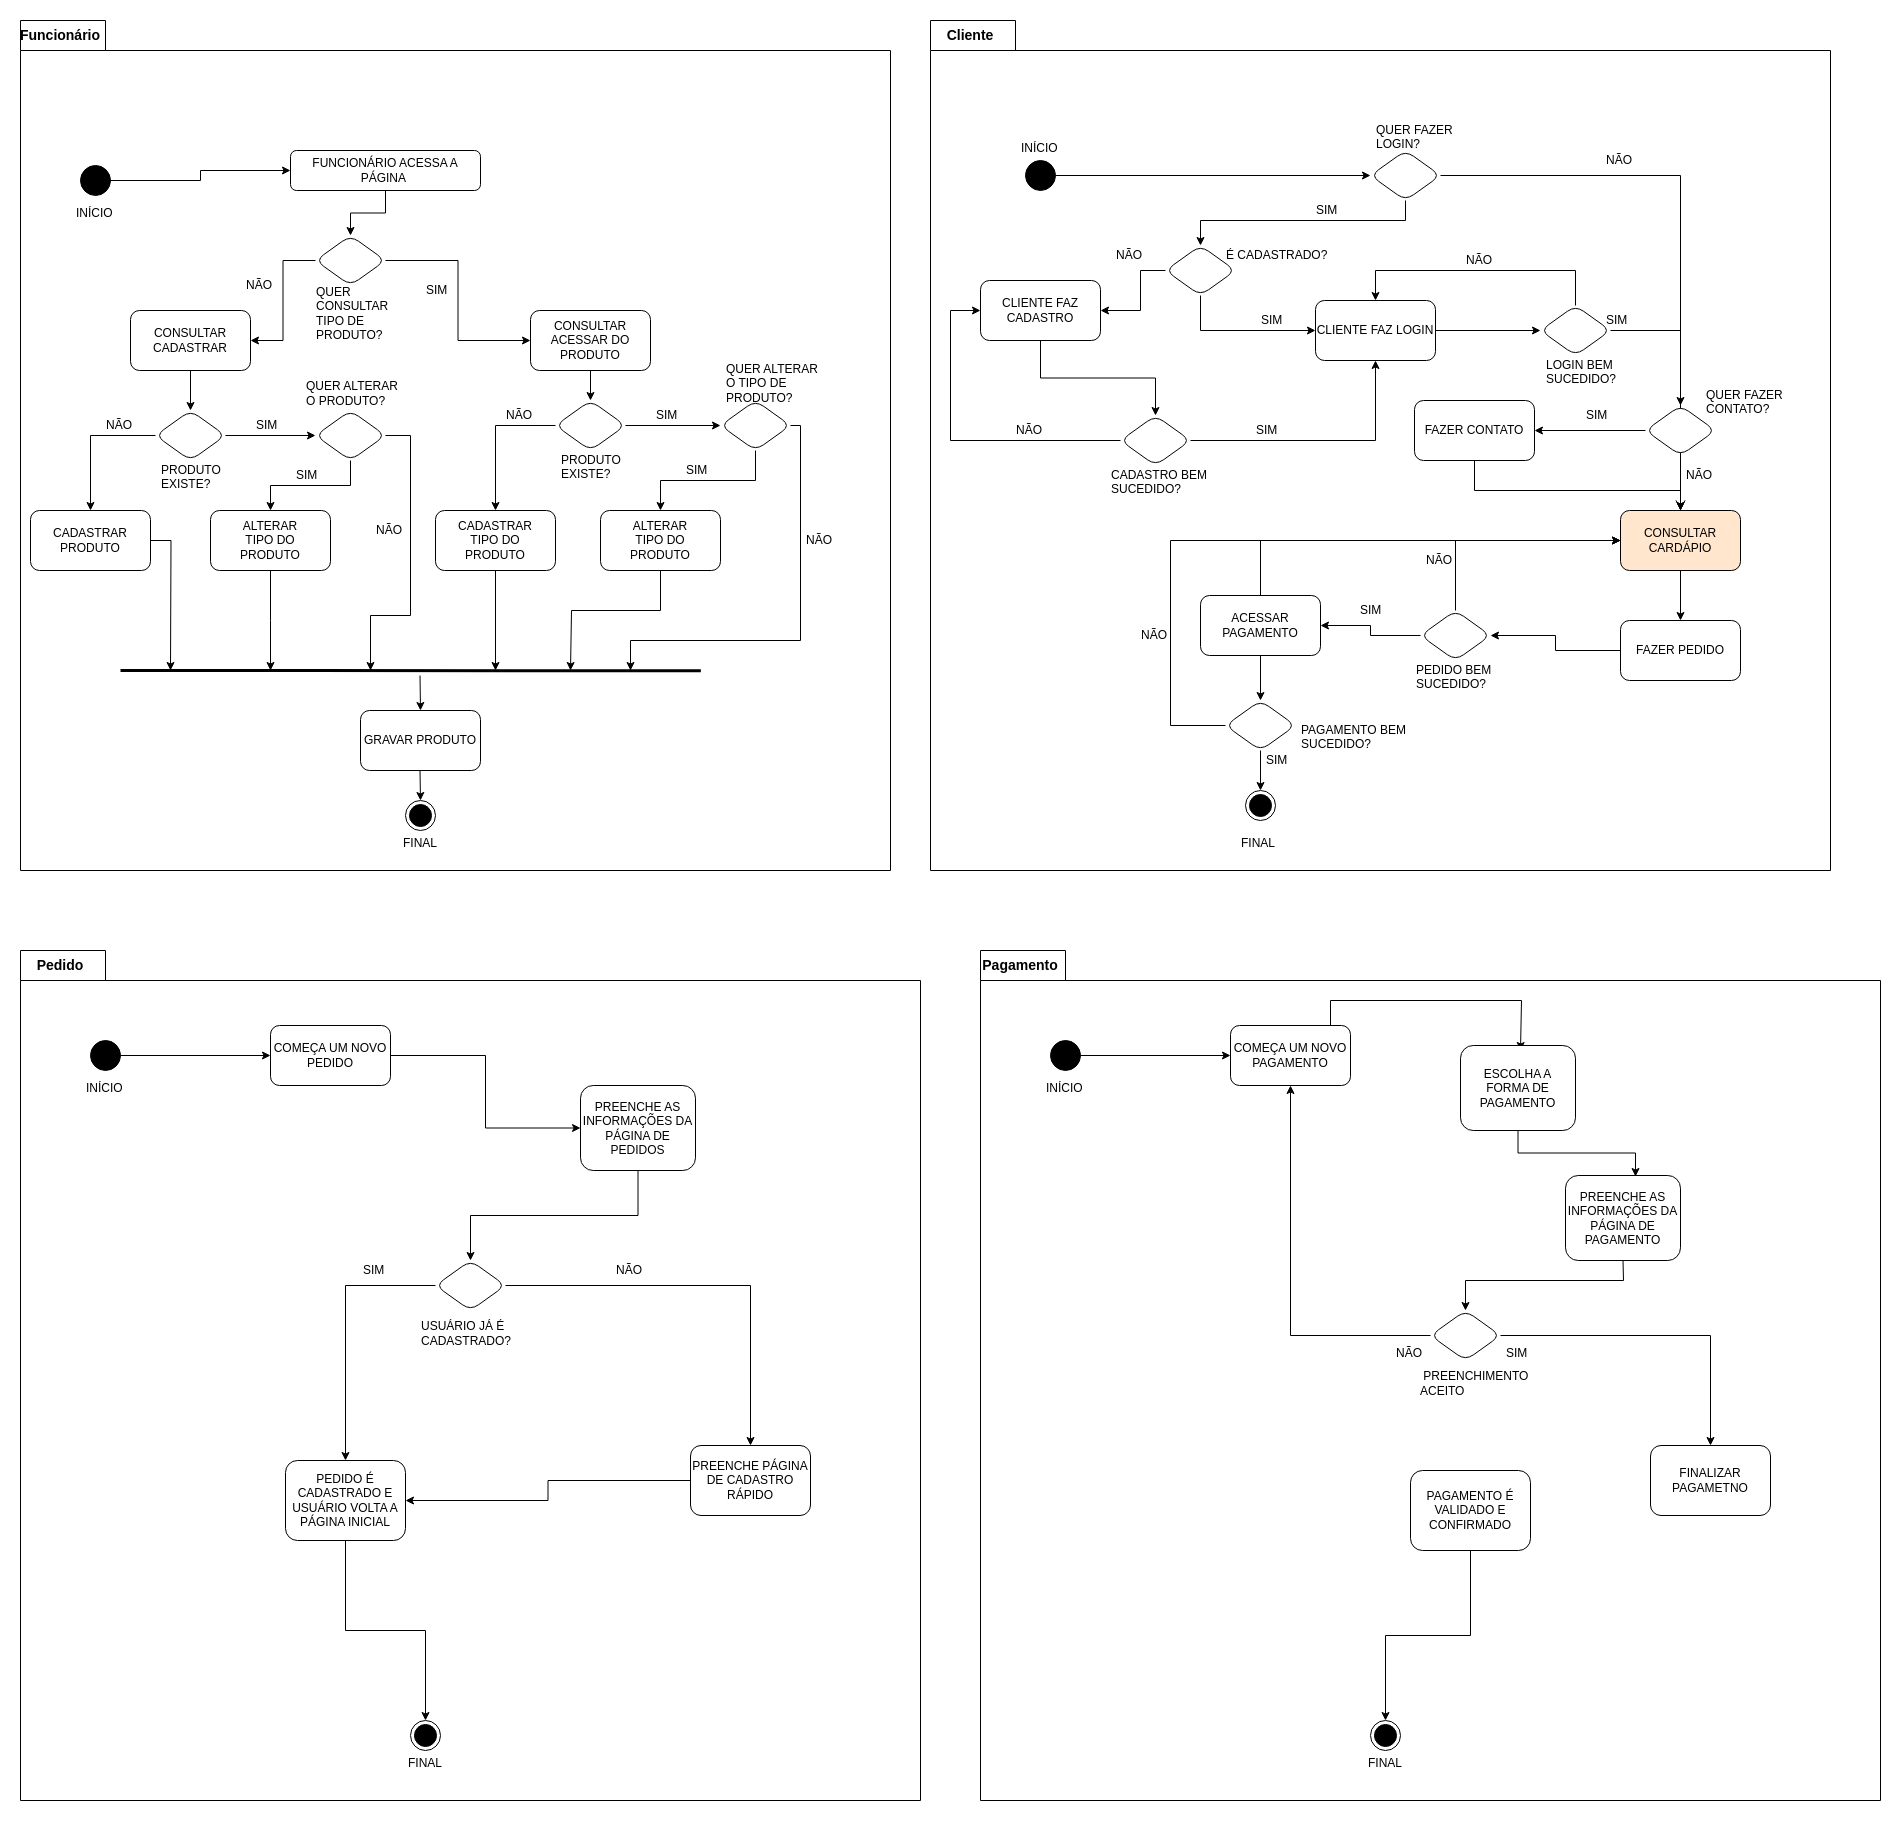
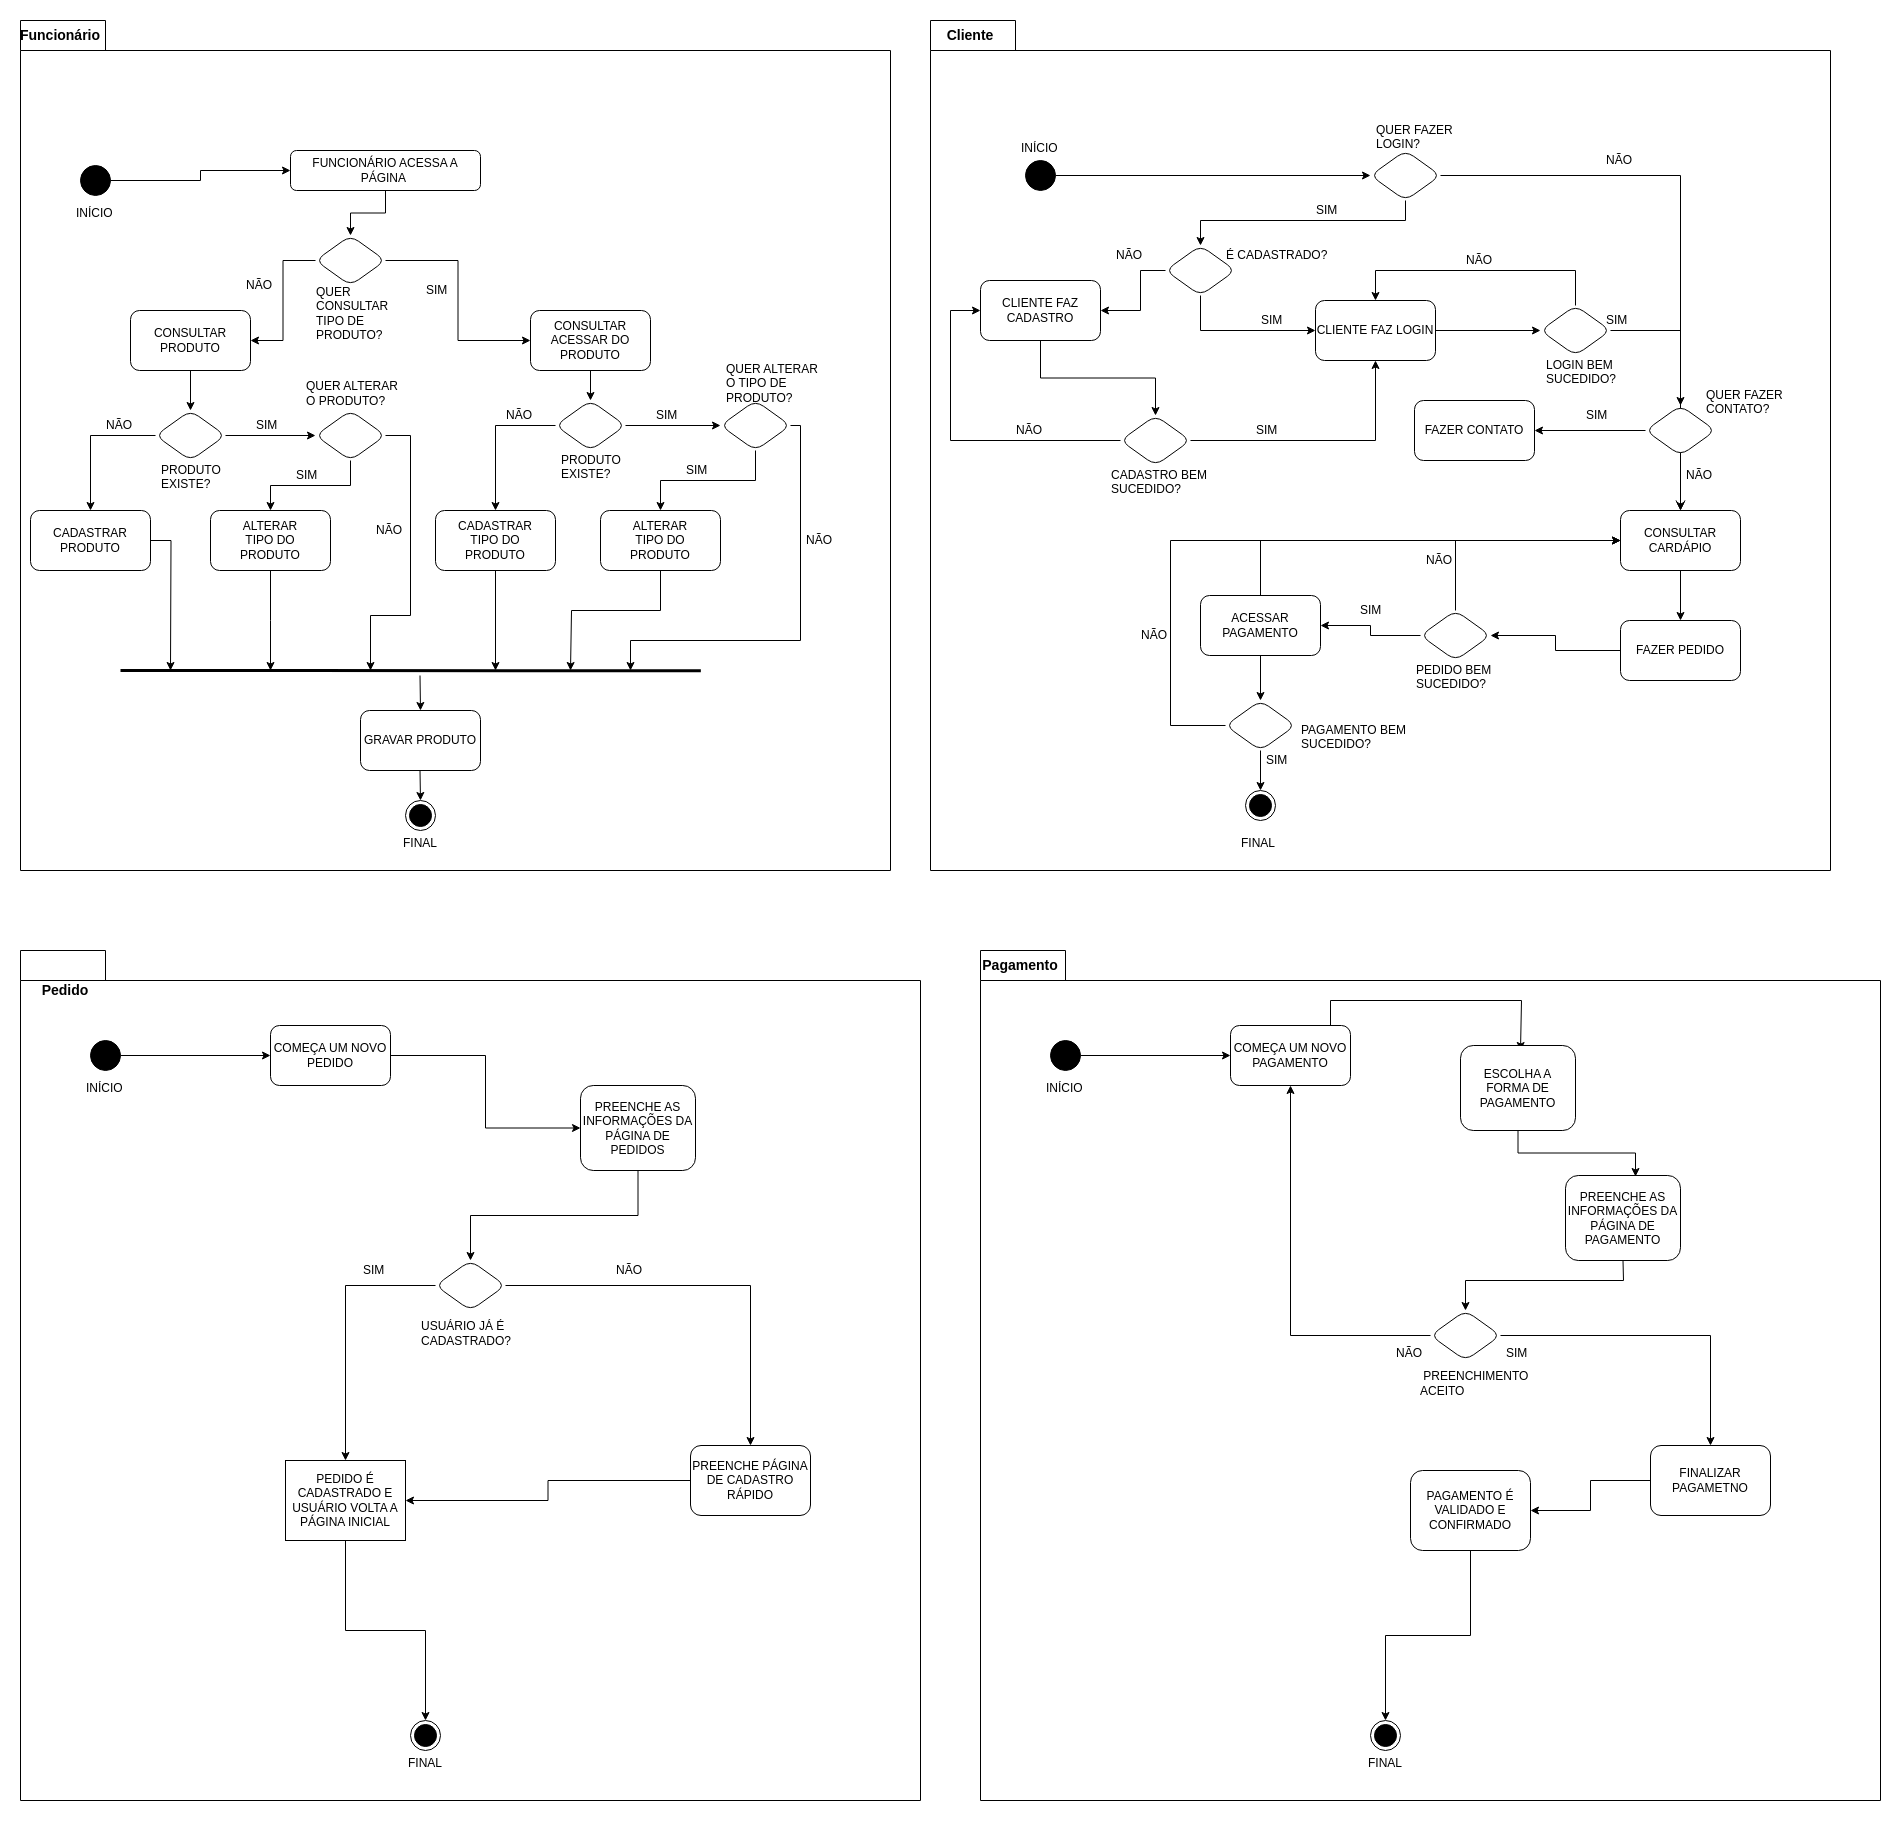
node "CONSULTAR CADASTRAR": label "CONSULTAR CADASTRAR" -> "CONSULTAR PRODUTO"
edge "FAZER CONTATO" -> "CONSULTAR CARDÁPIO": removed
node "CONSULTAR CARDÁPIO": fillcolor #ffe6cc -> #ffffff
node "Pedido": moved (61, 966) -> (66, 991)
edge "FINALIZAR PAGAMETNO" -> "PAGAMENTO É VALIDADO E CONFIRMADO": added
node "PEDIDO É CADASTRADO E USUÁRIO VOLTA A PÁGINA INICIAL": shape rounded rectangle -> rectangle
